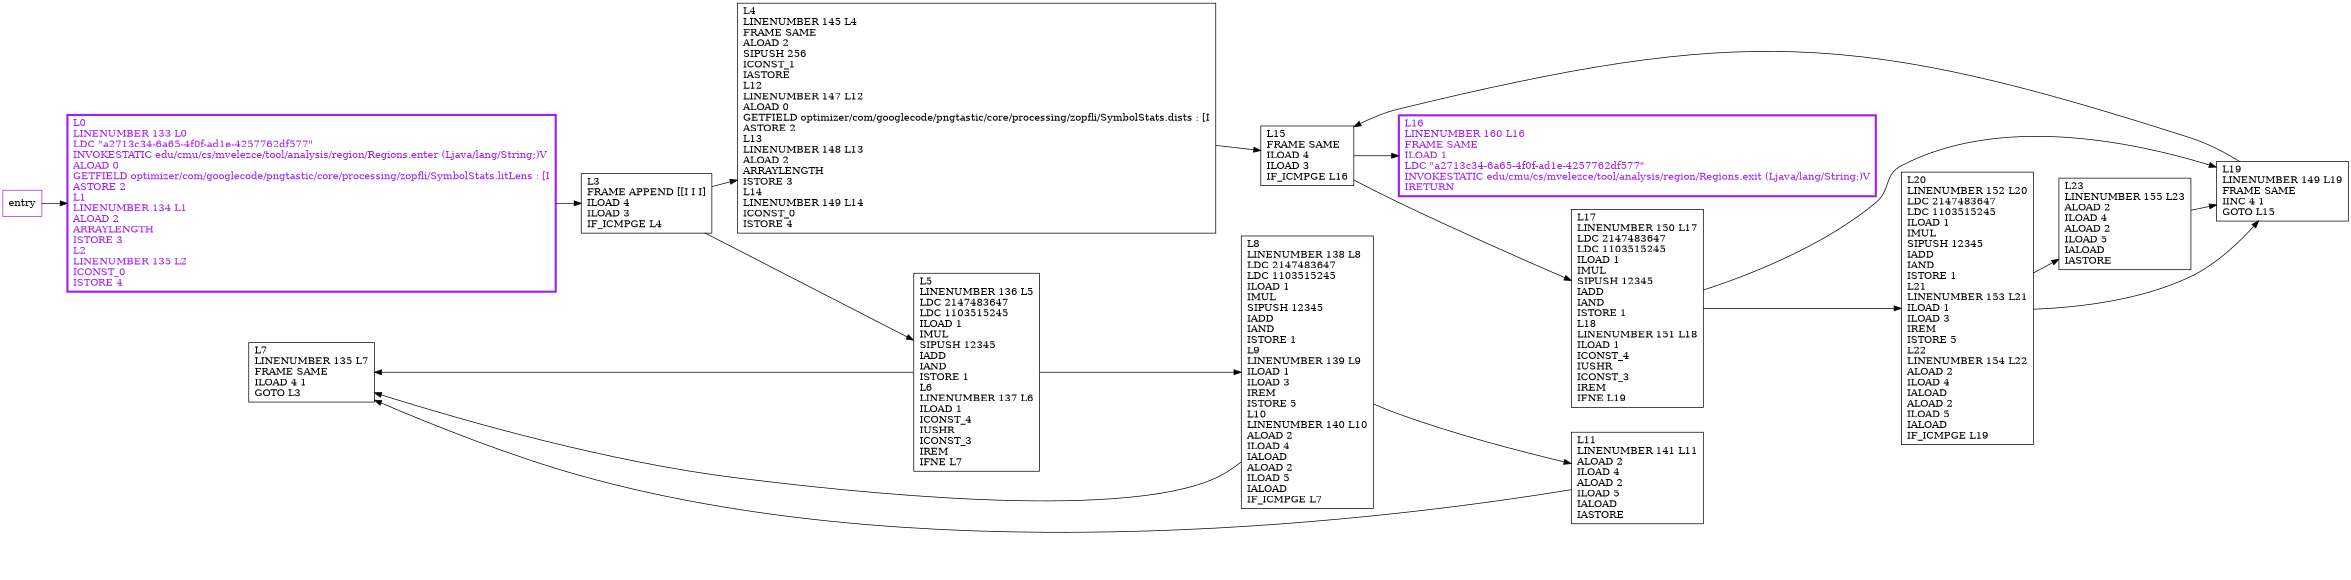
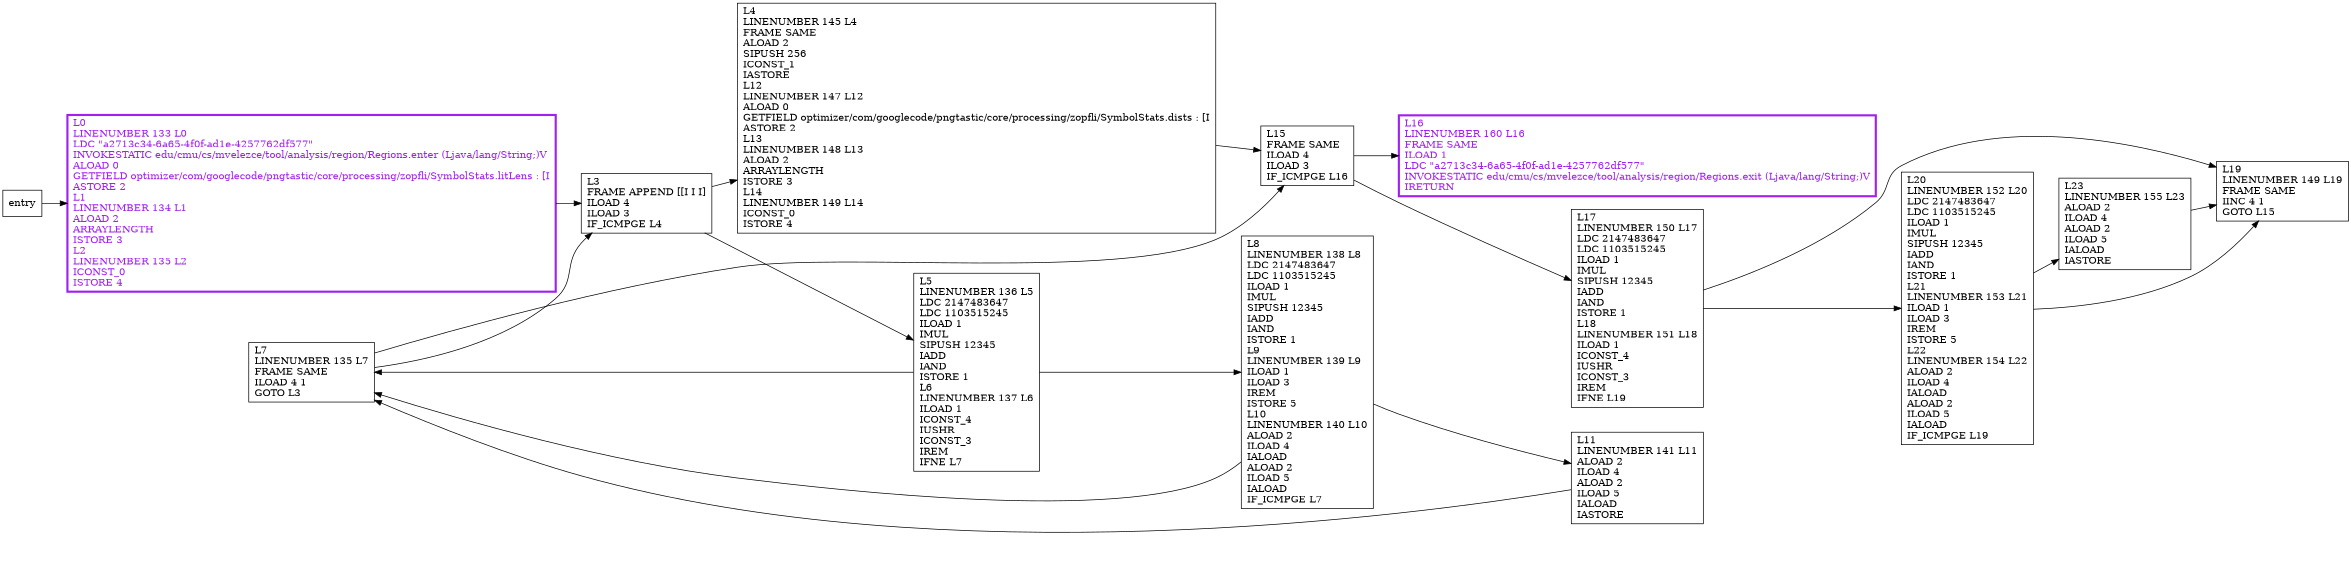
edge "L19 LINENUMBER 149 L19 FRAME SAME IINC 4 1 GOTO L15" -> "L15 FRAME SAME ILOAD 4 ILOAD 3 IF_ICMPGE L16": now "L7 LINENUMBER 135 L7 FRAME SAME ILOAD 4 1 GOTO L3" -> "L15 FRAME SAME ILOAD 4 ILOAD 3 IF_ICMPGE L16"
node "entry": color purple -> black
edge "L7 LINENUMBER 135 L7 FRAME SAME ILOAD 4 1 GOTO L3" -> "L3 FRAME APPEND [[I I I] ILOAD 4 ILOAD 3 IF_ICMPGE L4": added
